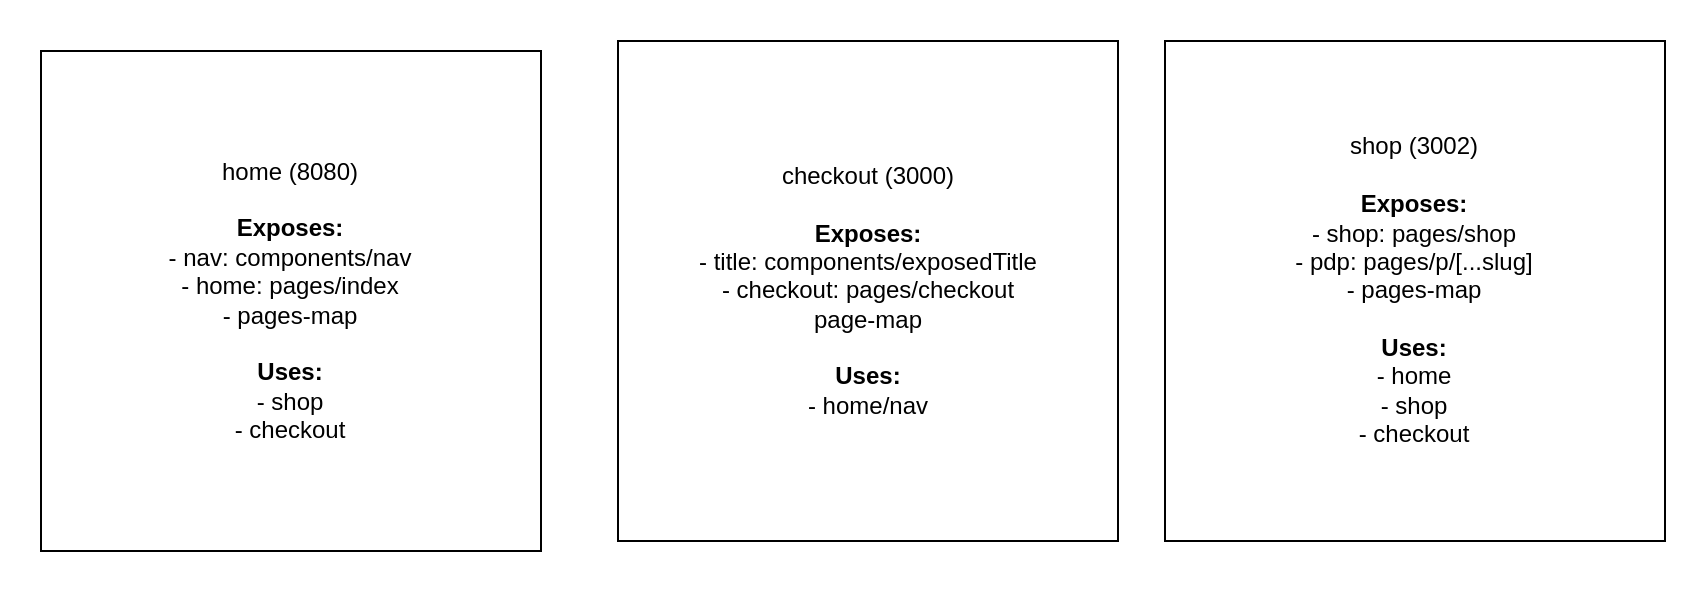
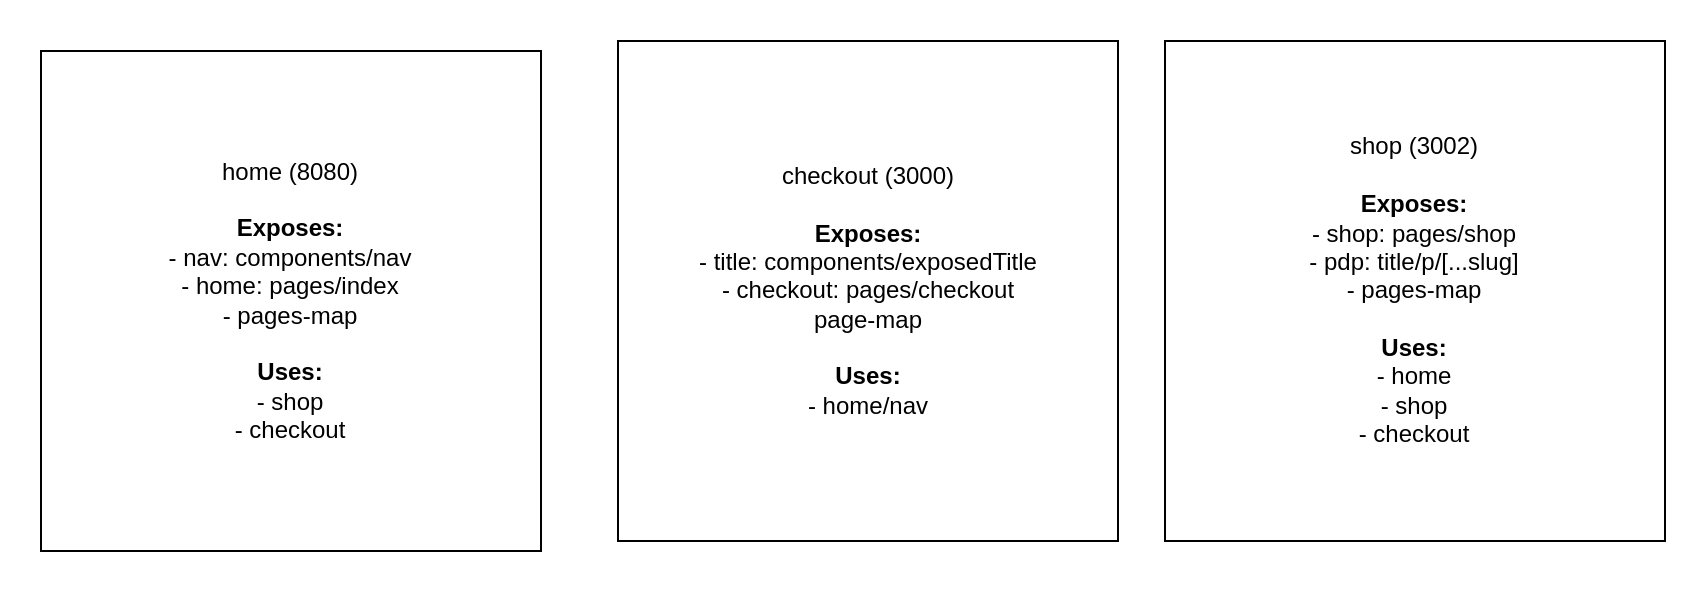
node "shop (3002) Exposes: - shop: pages/shop - pdp: pages/p/[...slug] - pages-map Uses: - home - shop - checkout": label "shop (3002) Exposes: - shop: pages/shop - pdp: pages/p/[...slug] - pages-map Uses: - home - shop - checkout" -> "shop (3002) Exposes: - shop: pages/shop - pdp: title/p/[...slug] - pages-map Uses: - home - shop - checkout"
